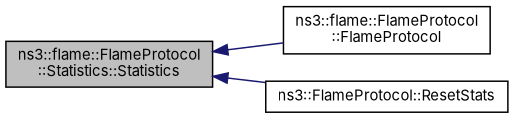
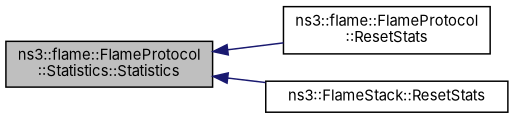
node "ns3::flame::FlameProtocol ::FlameProtocol": label "ns3::flame::FlameProtocol ::FlameProtocol" -> "ns3::flame::FlameProtocol ::ResetStats"
node "ns3::FlameProtocol::ResetStats": label "ns3::FlameProtocol::ResetStats" -> "ns3::FlameStack::ResetStats"
